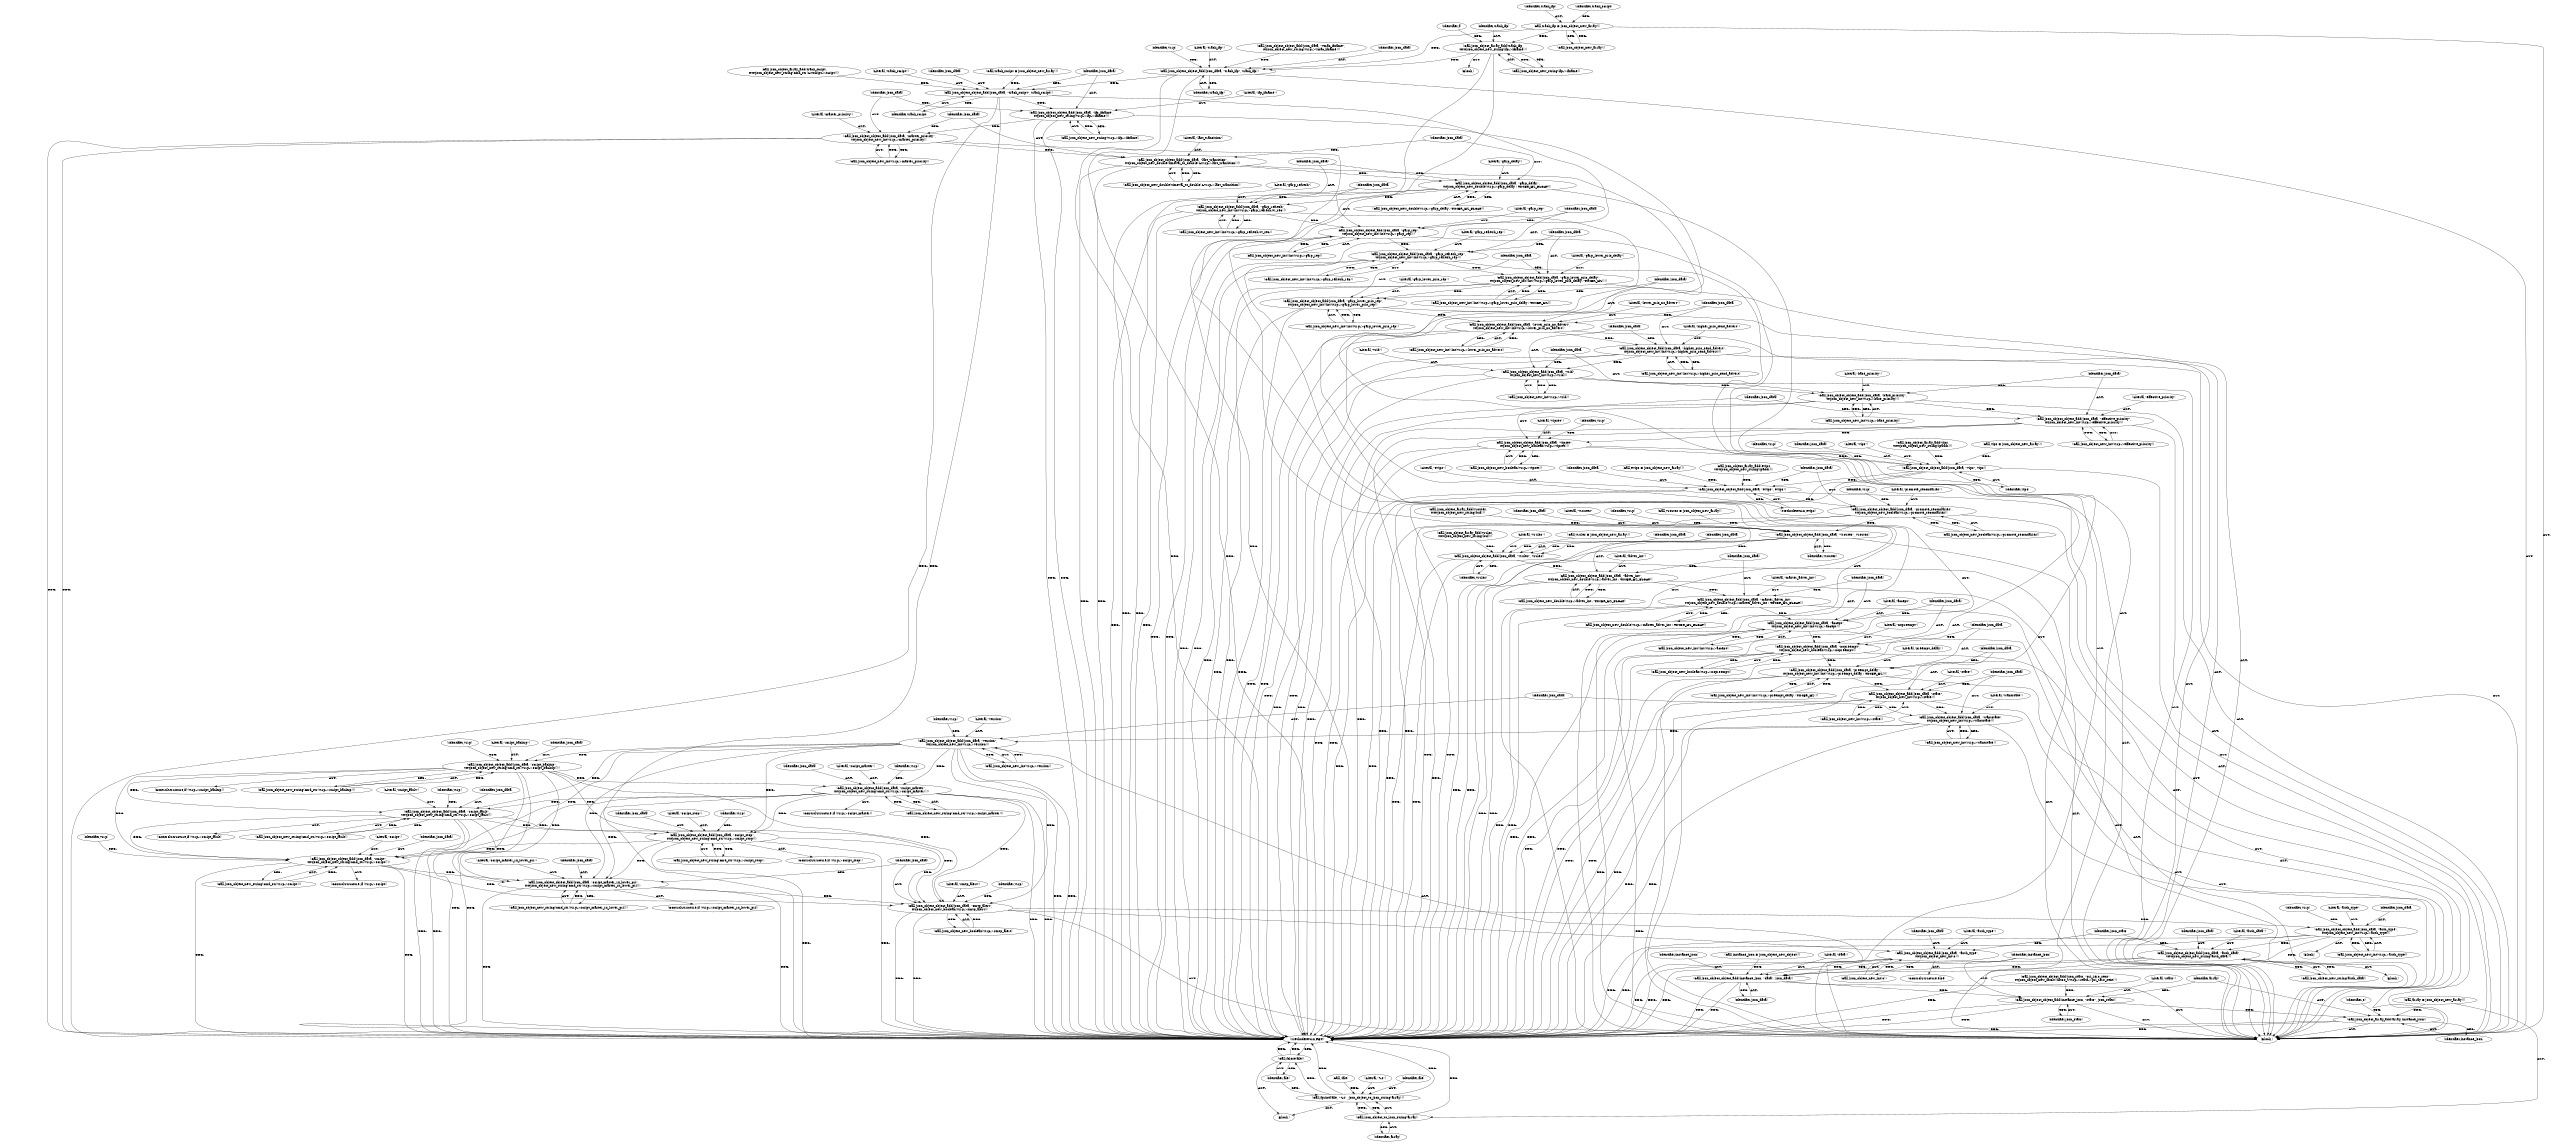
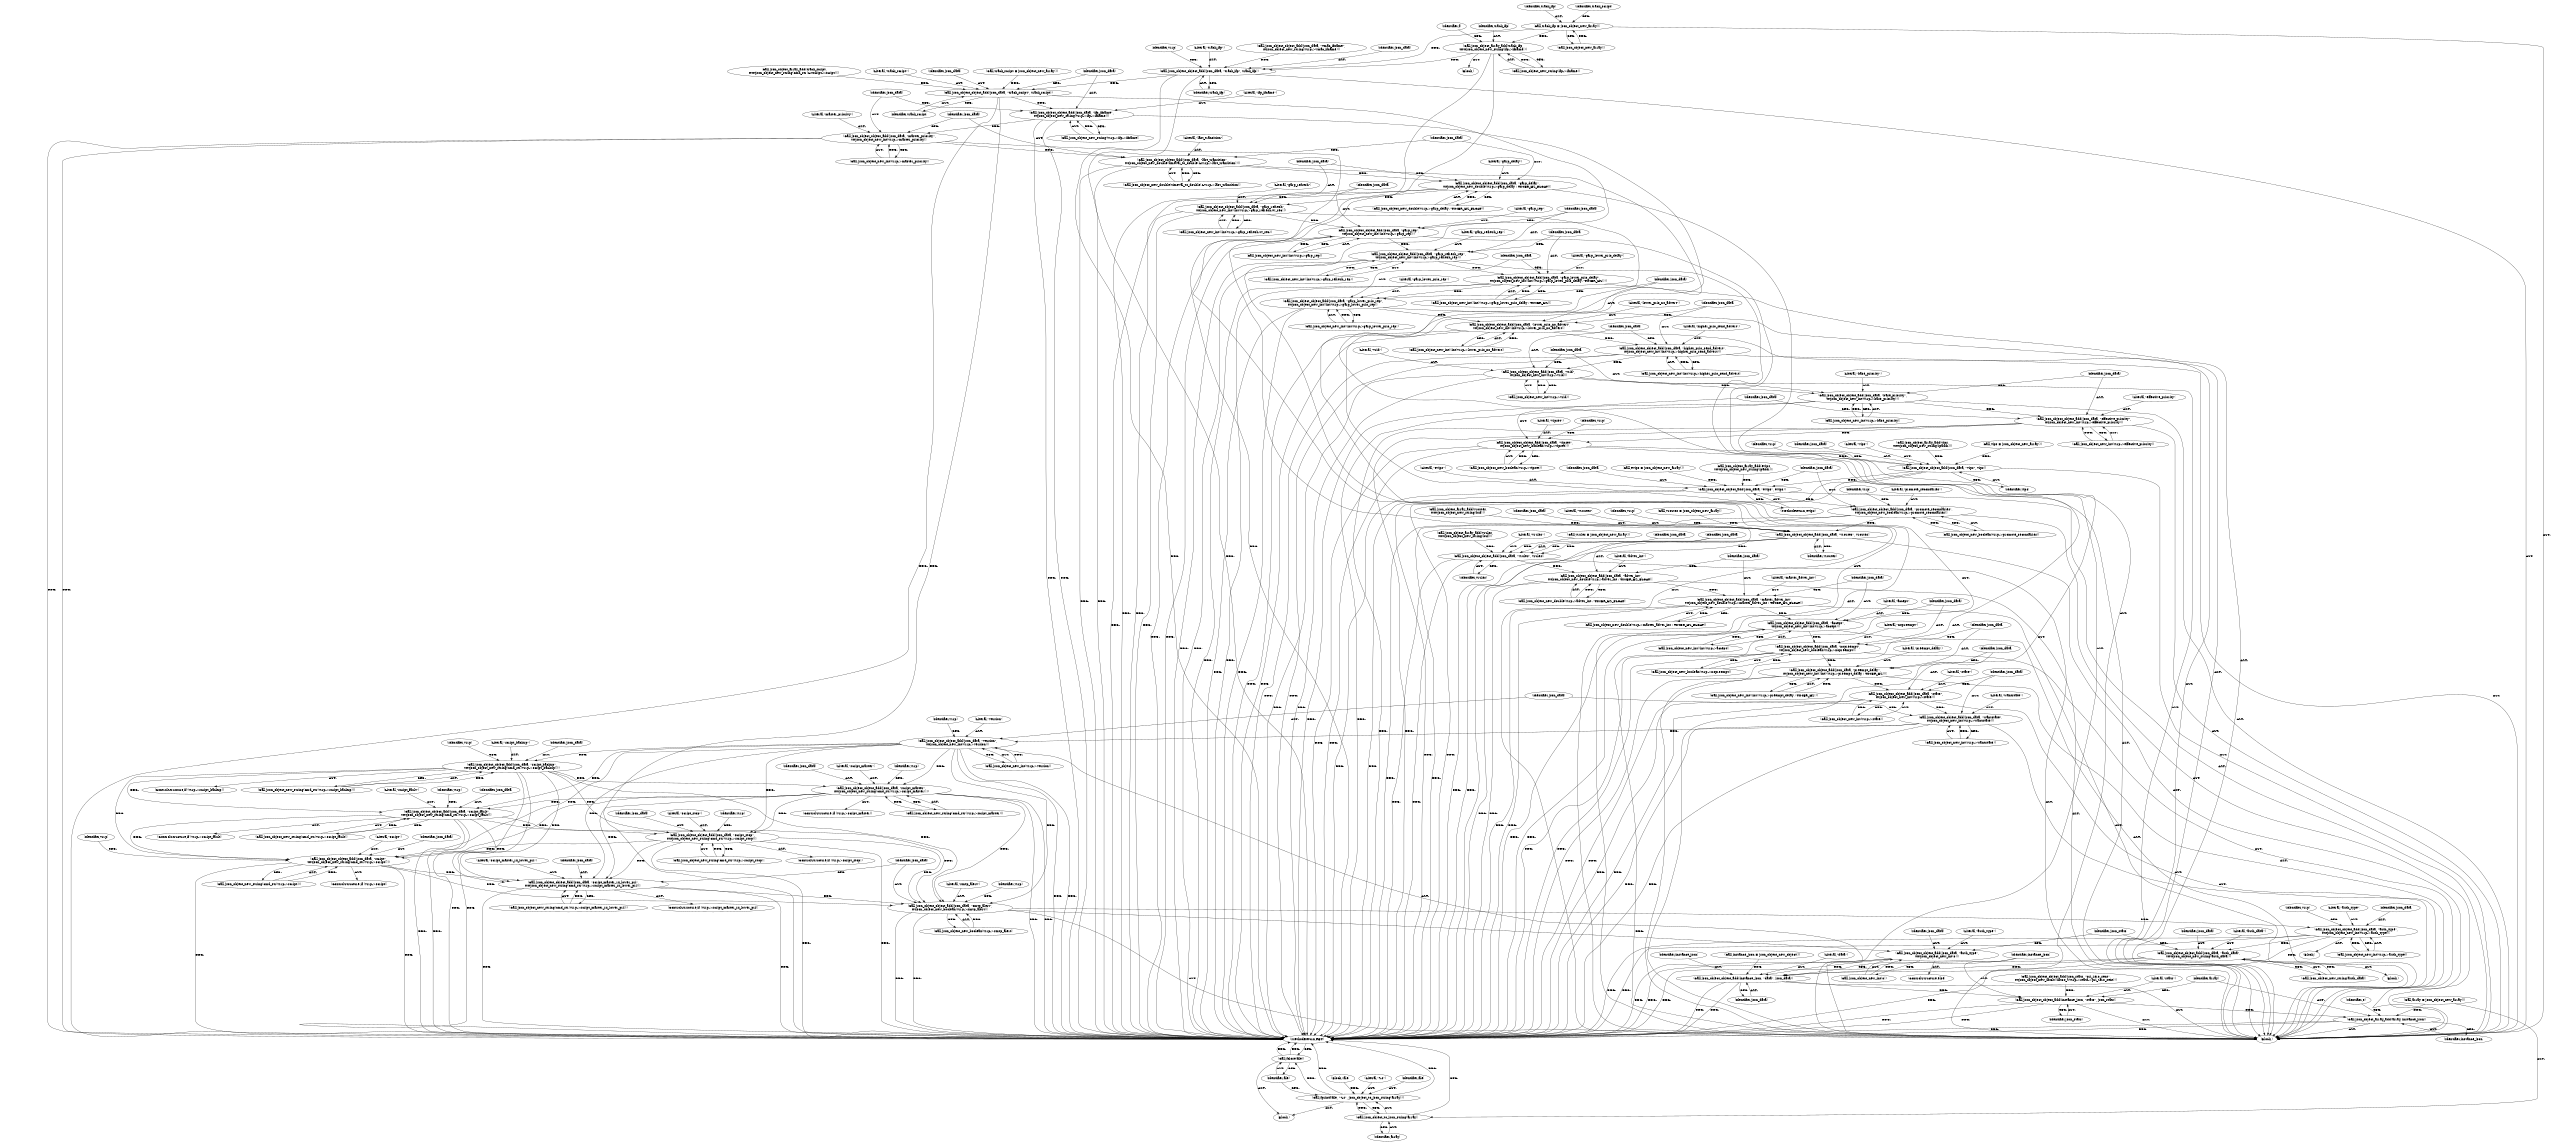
node "(Call,!file)": label "(Call,!file)" -> "(Block,!file)"
edge "(Call,json_object_to_json_string(array))" -> "(MethodReturn,RET)": label "DDG: " -> "CFG: "
